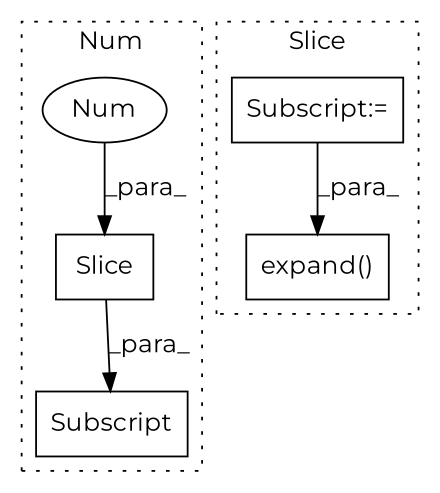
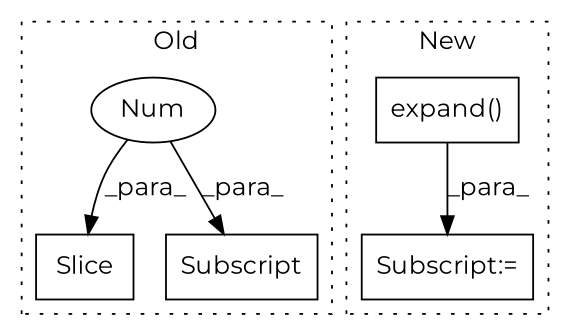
cluster "Num": label "Num" -> "Old"
cluster "Slice": label "Slice" -> "New"
edge "Subscript:=" -> "expand()": reversed
edge "Slice" -> "Subscript": now "Num" -> "Subscript"
